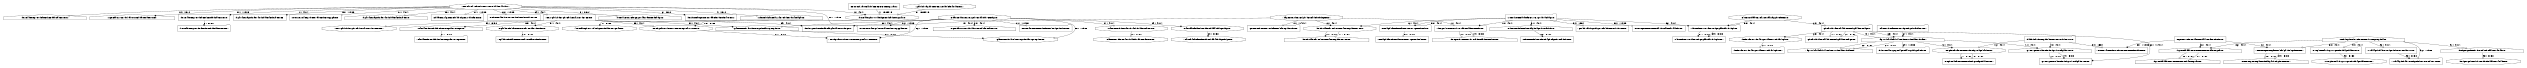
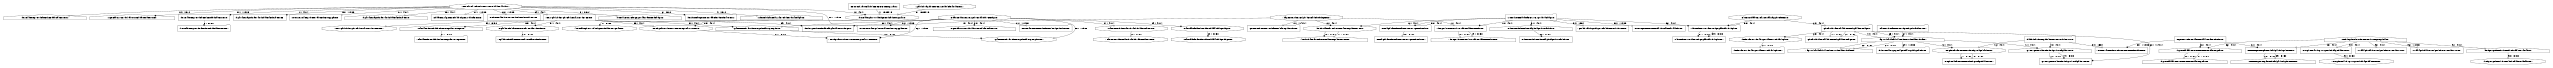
edge "'30912a0d12824846cb7e10f8bd7ee306_P'" -> "'8a10619117d2c344e1a38867ef4771ea_P'": label "18: exec" -> "23: fork"
edge "'449ff6d10f07843d68d5be727a8db174_P'" -> "'449ff6d10f07843d68d5be727a8db174_F3'": removed, label "93: exec"
